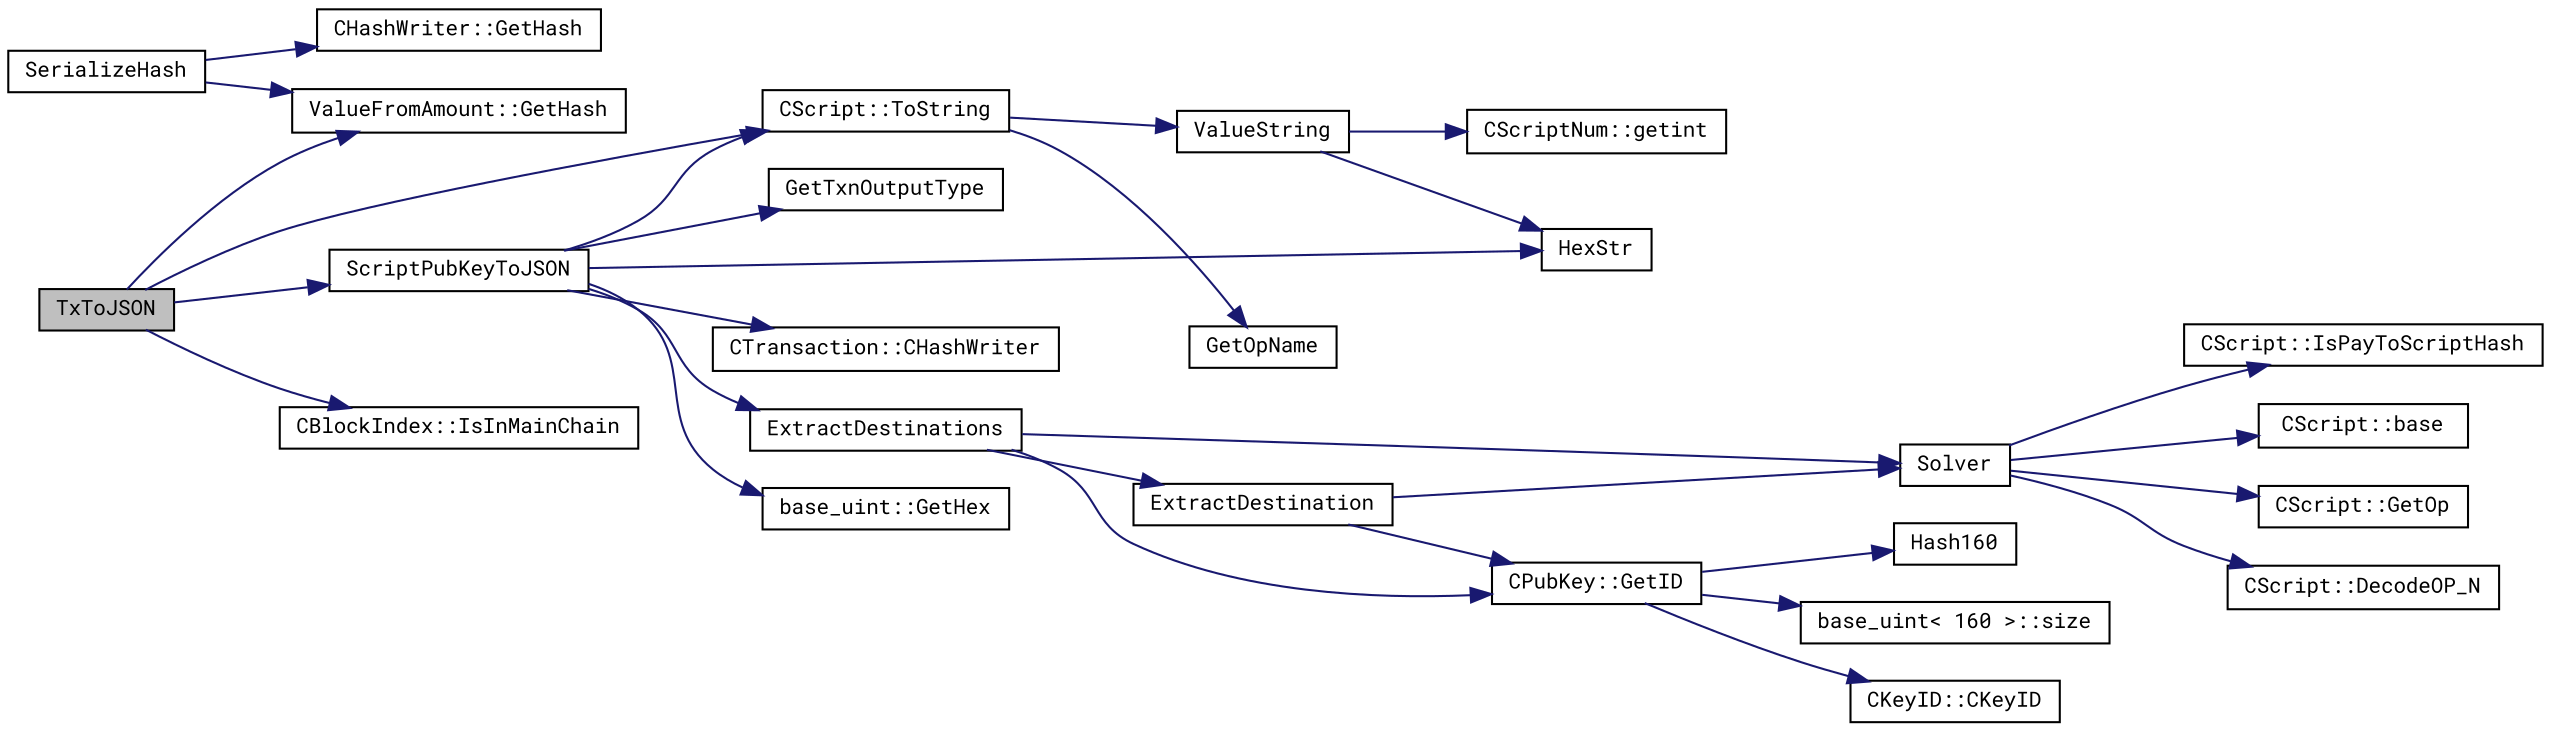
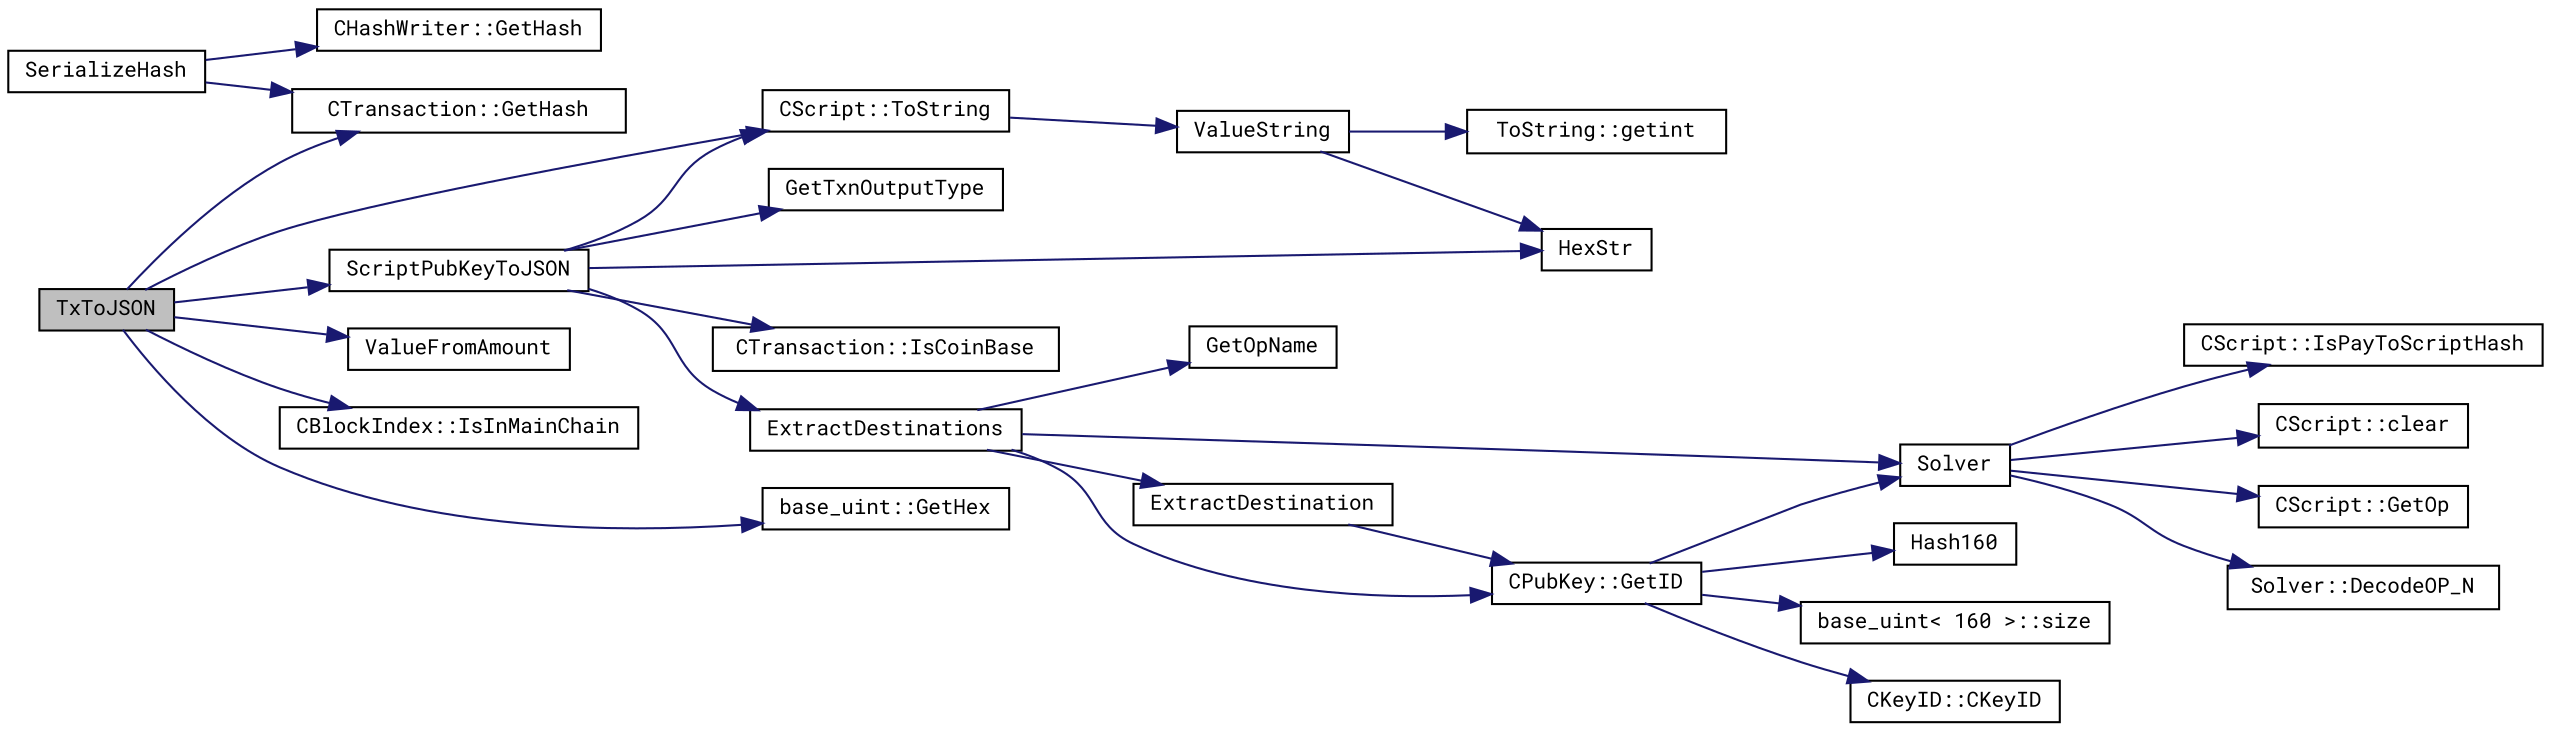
node "ValueFromAmount::GetHash": label "ValueFromAmount::GetHash" -> "CTransaction::GetHash"
node "CScriptNum::getint": label "CScriptNum::getint" -> "ToString::getint"
edge "CScript::ToString" -> "GetOpName": now "ExtractDestinations" -> "GetOpName"
node "ValueFromAmount": added
node "CTransaction::CHashWriter": label "CTransaction::CHashWriter" -> "CTransaction::IsCoinBase"
edge "ScriptPubKeyToJSON" -> "base_uint::GetHex": now "TxToJSON" -> "base_uint::GetHex"
node "CScript::base": label "CScript::base" -> "CScript::clear"
edge "ExtractDestination" -> "Solver": now "CPubKey::GetID" -> "Solver"
node "CScript::DecodeOP_N": label "CScript::DecodeOP_N" -> "Solver::DecodeOP_N"
